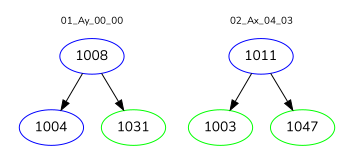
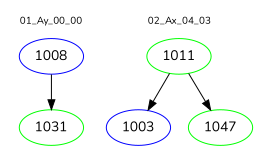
node "1011": color blue -> green
node "1004": removed
node "1003": color green -> blue
